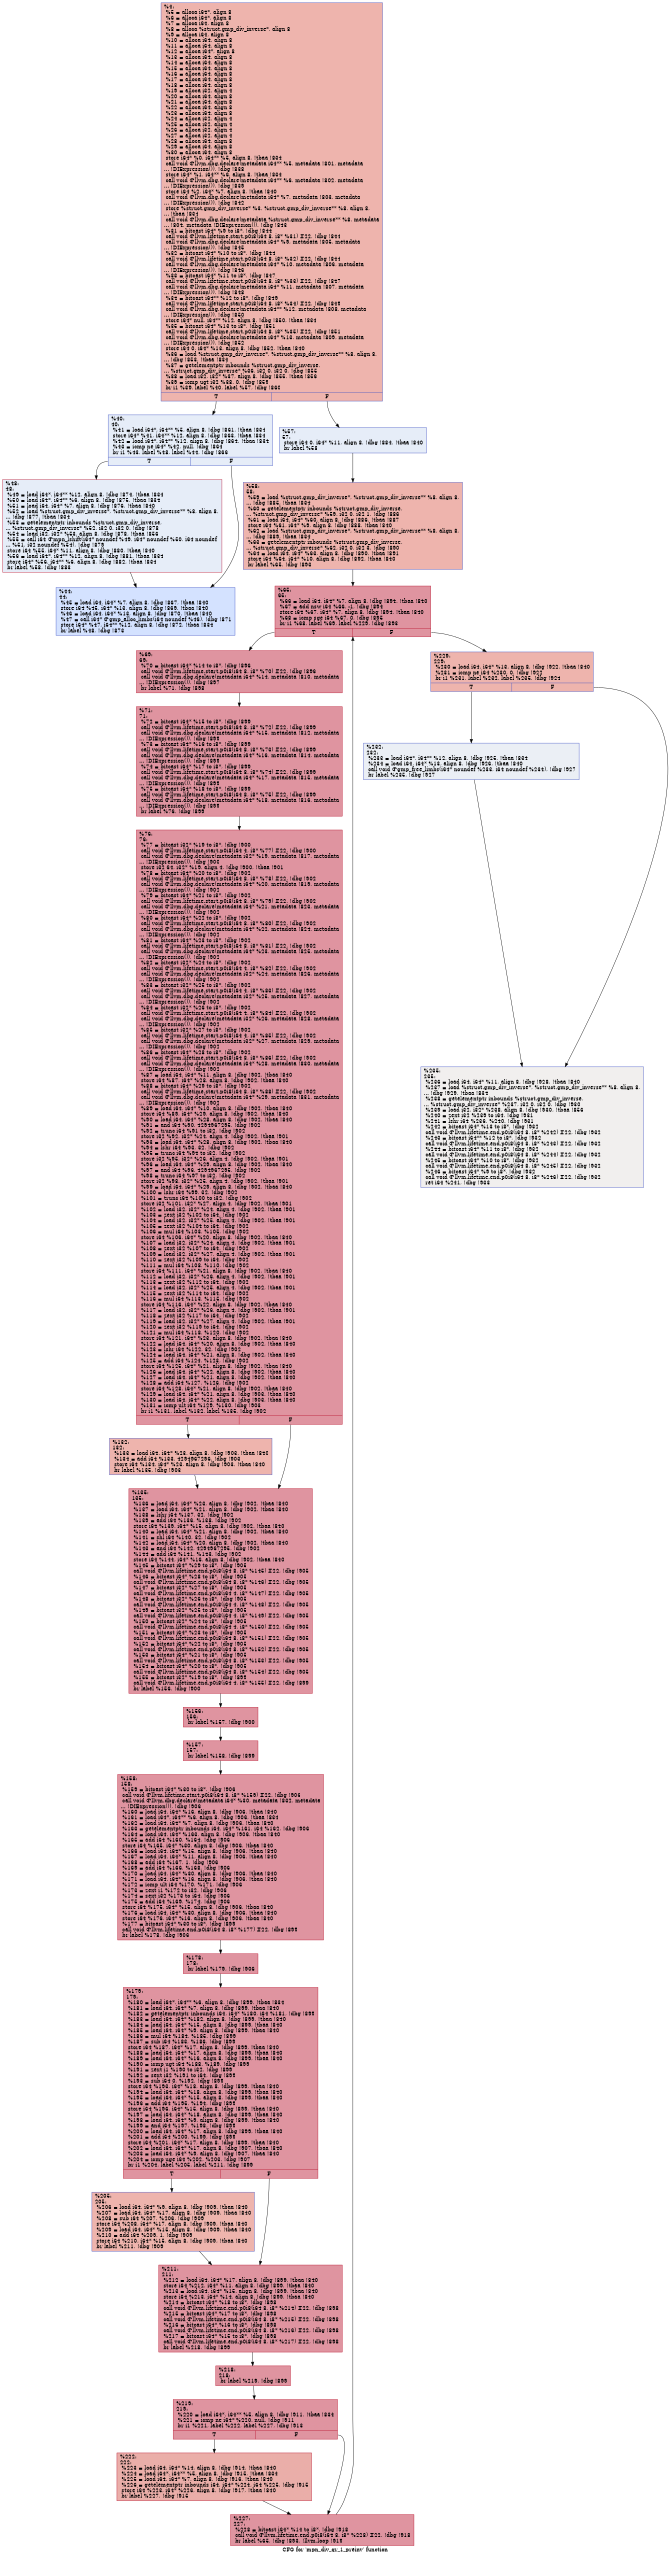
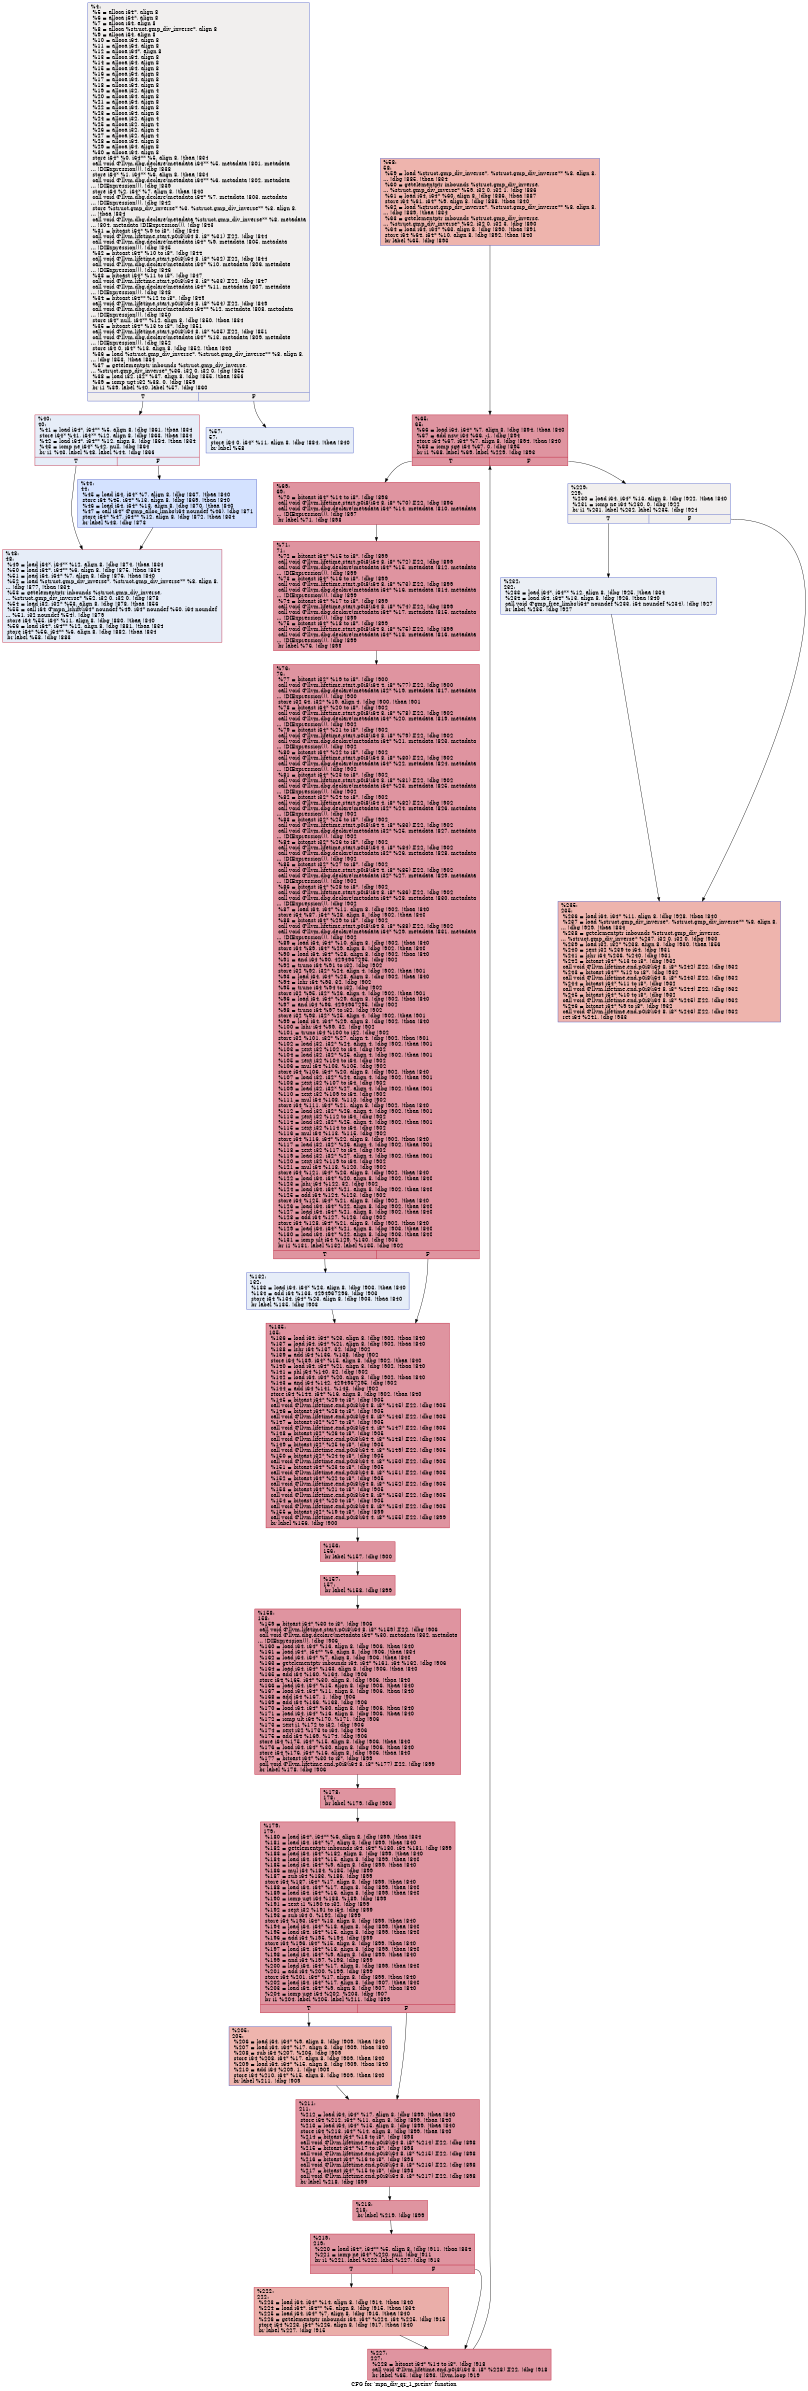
node "%4:": fillcolor #d8564670 -> #e0dbd870
node "%40:": color #3d50c3ff -> #b70d28ff
edge "%57:" -> "%58:": removed
edge "%48:" -> "%44:": reversed
node "%229:": fillcolor #d8564670 -> #e0dbd870
node "%235:": fillcolor #e0dbd870 -> #d8564670
node "%132:": fillcolor #d8564670 -> #c7d7f070
